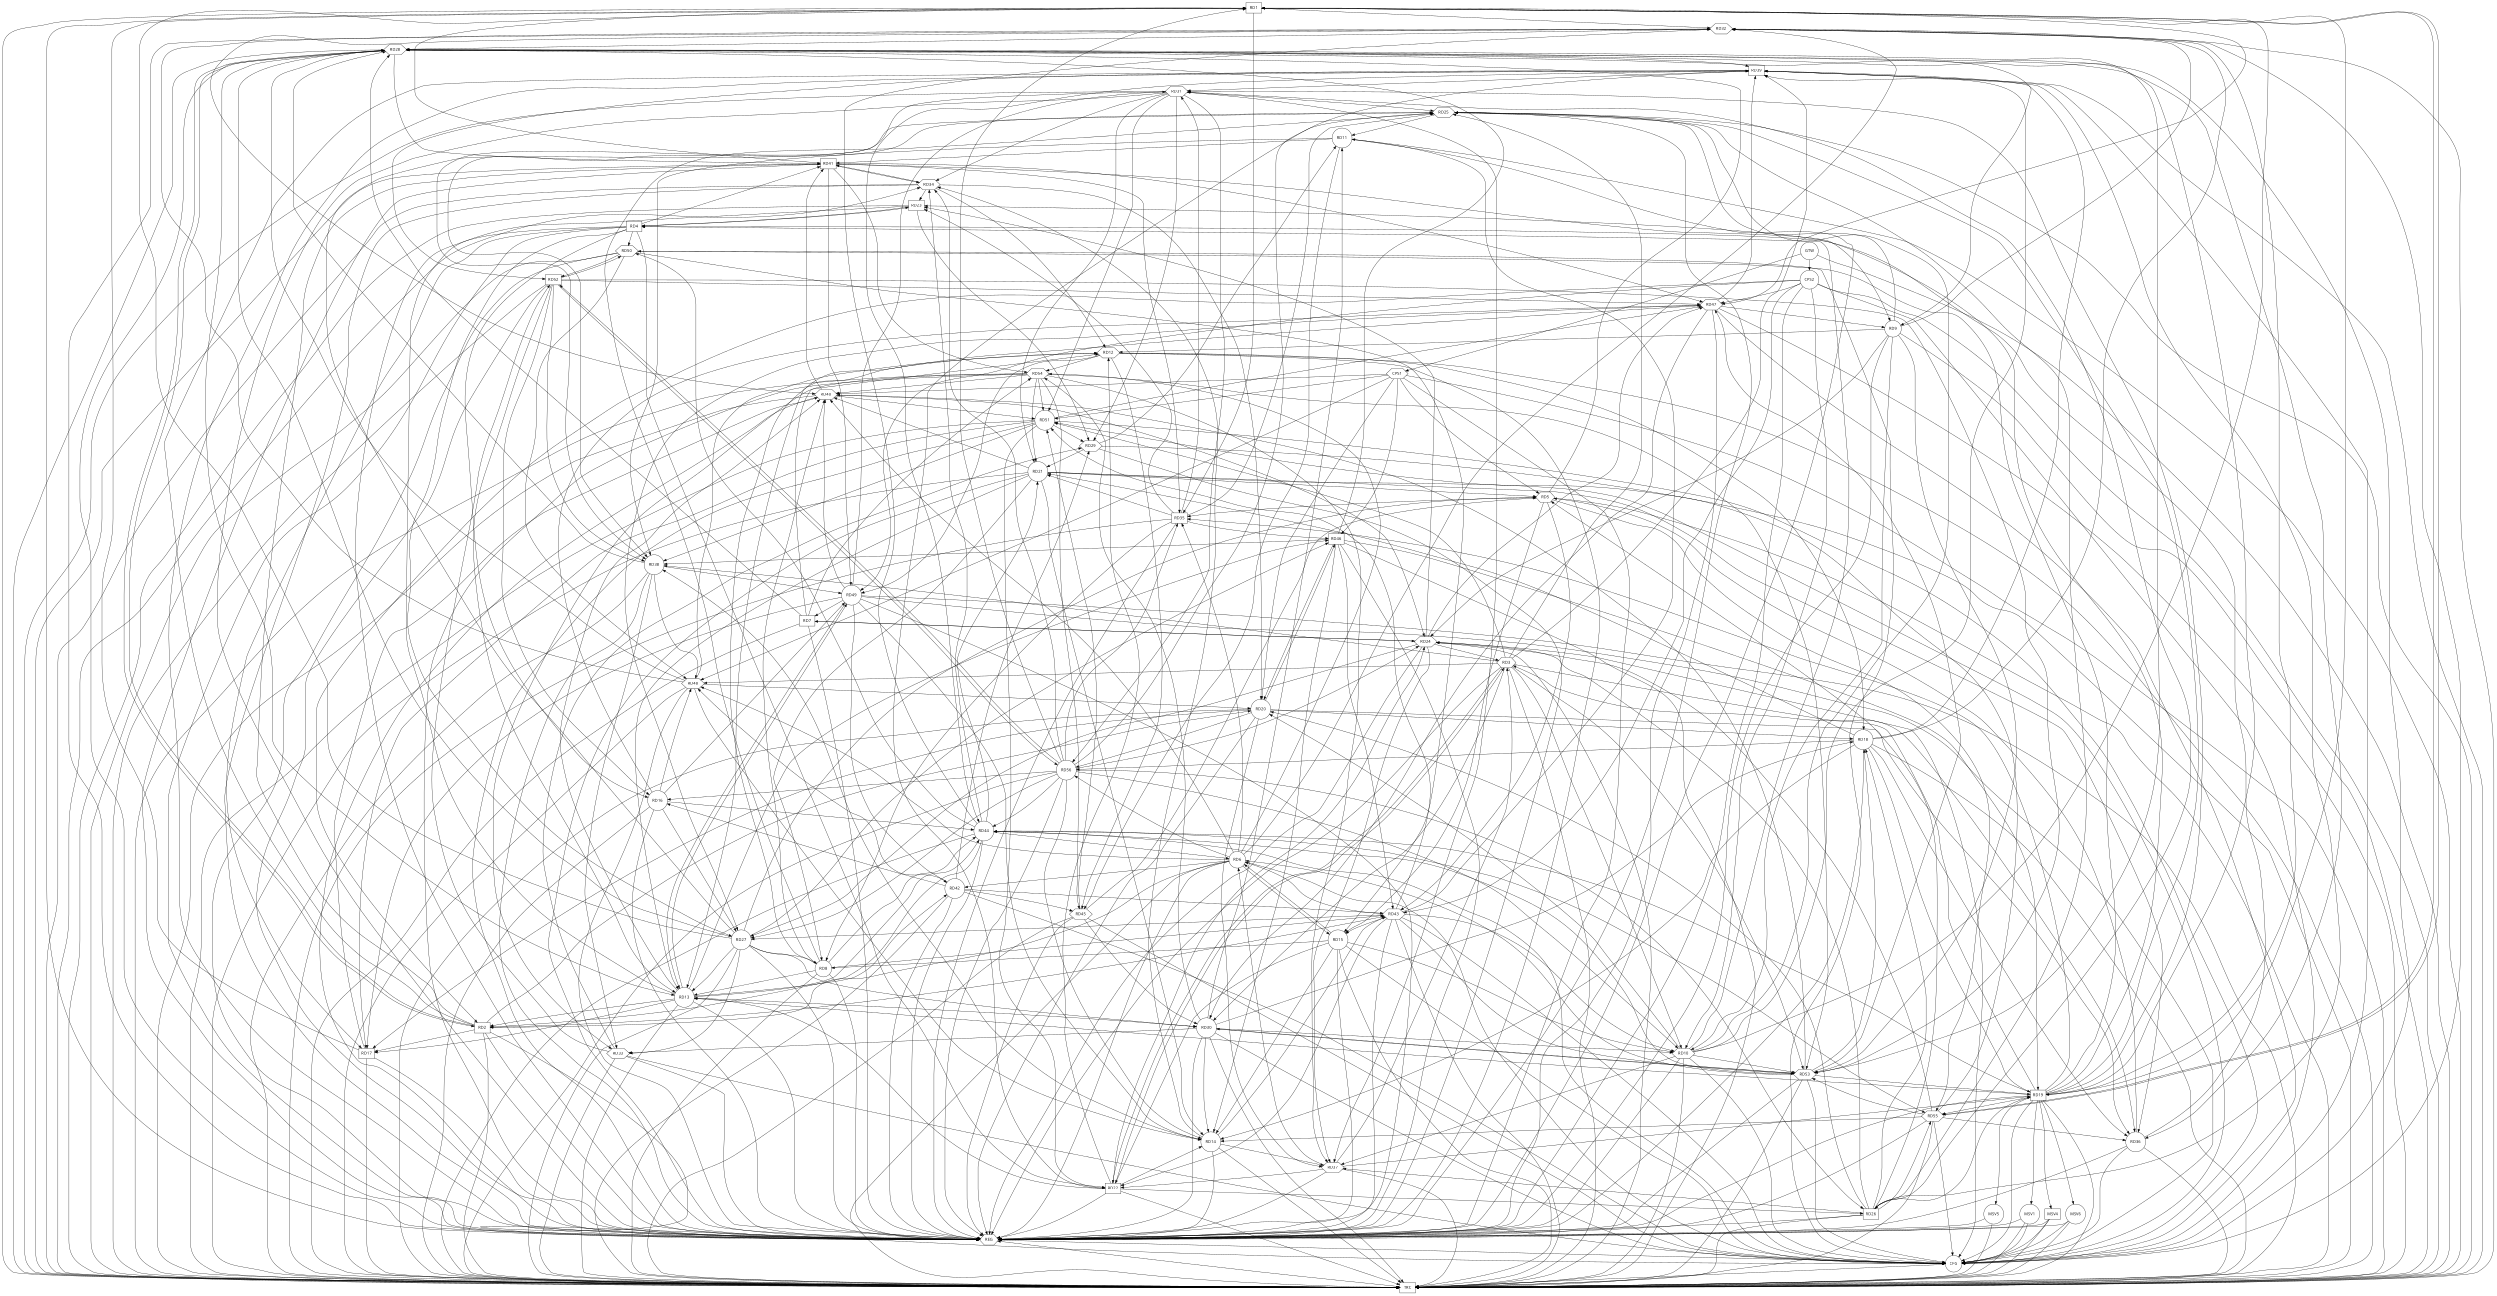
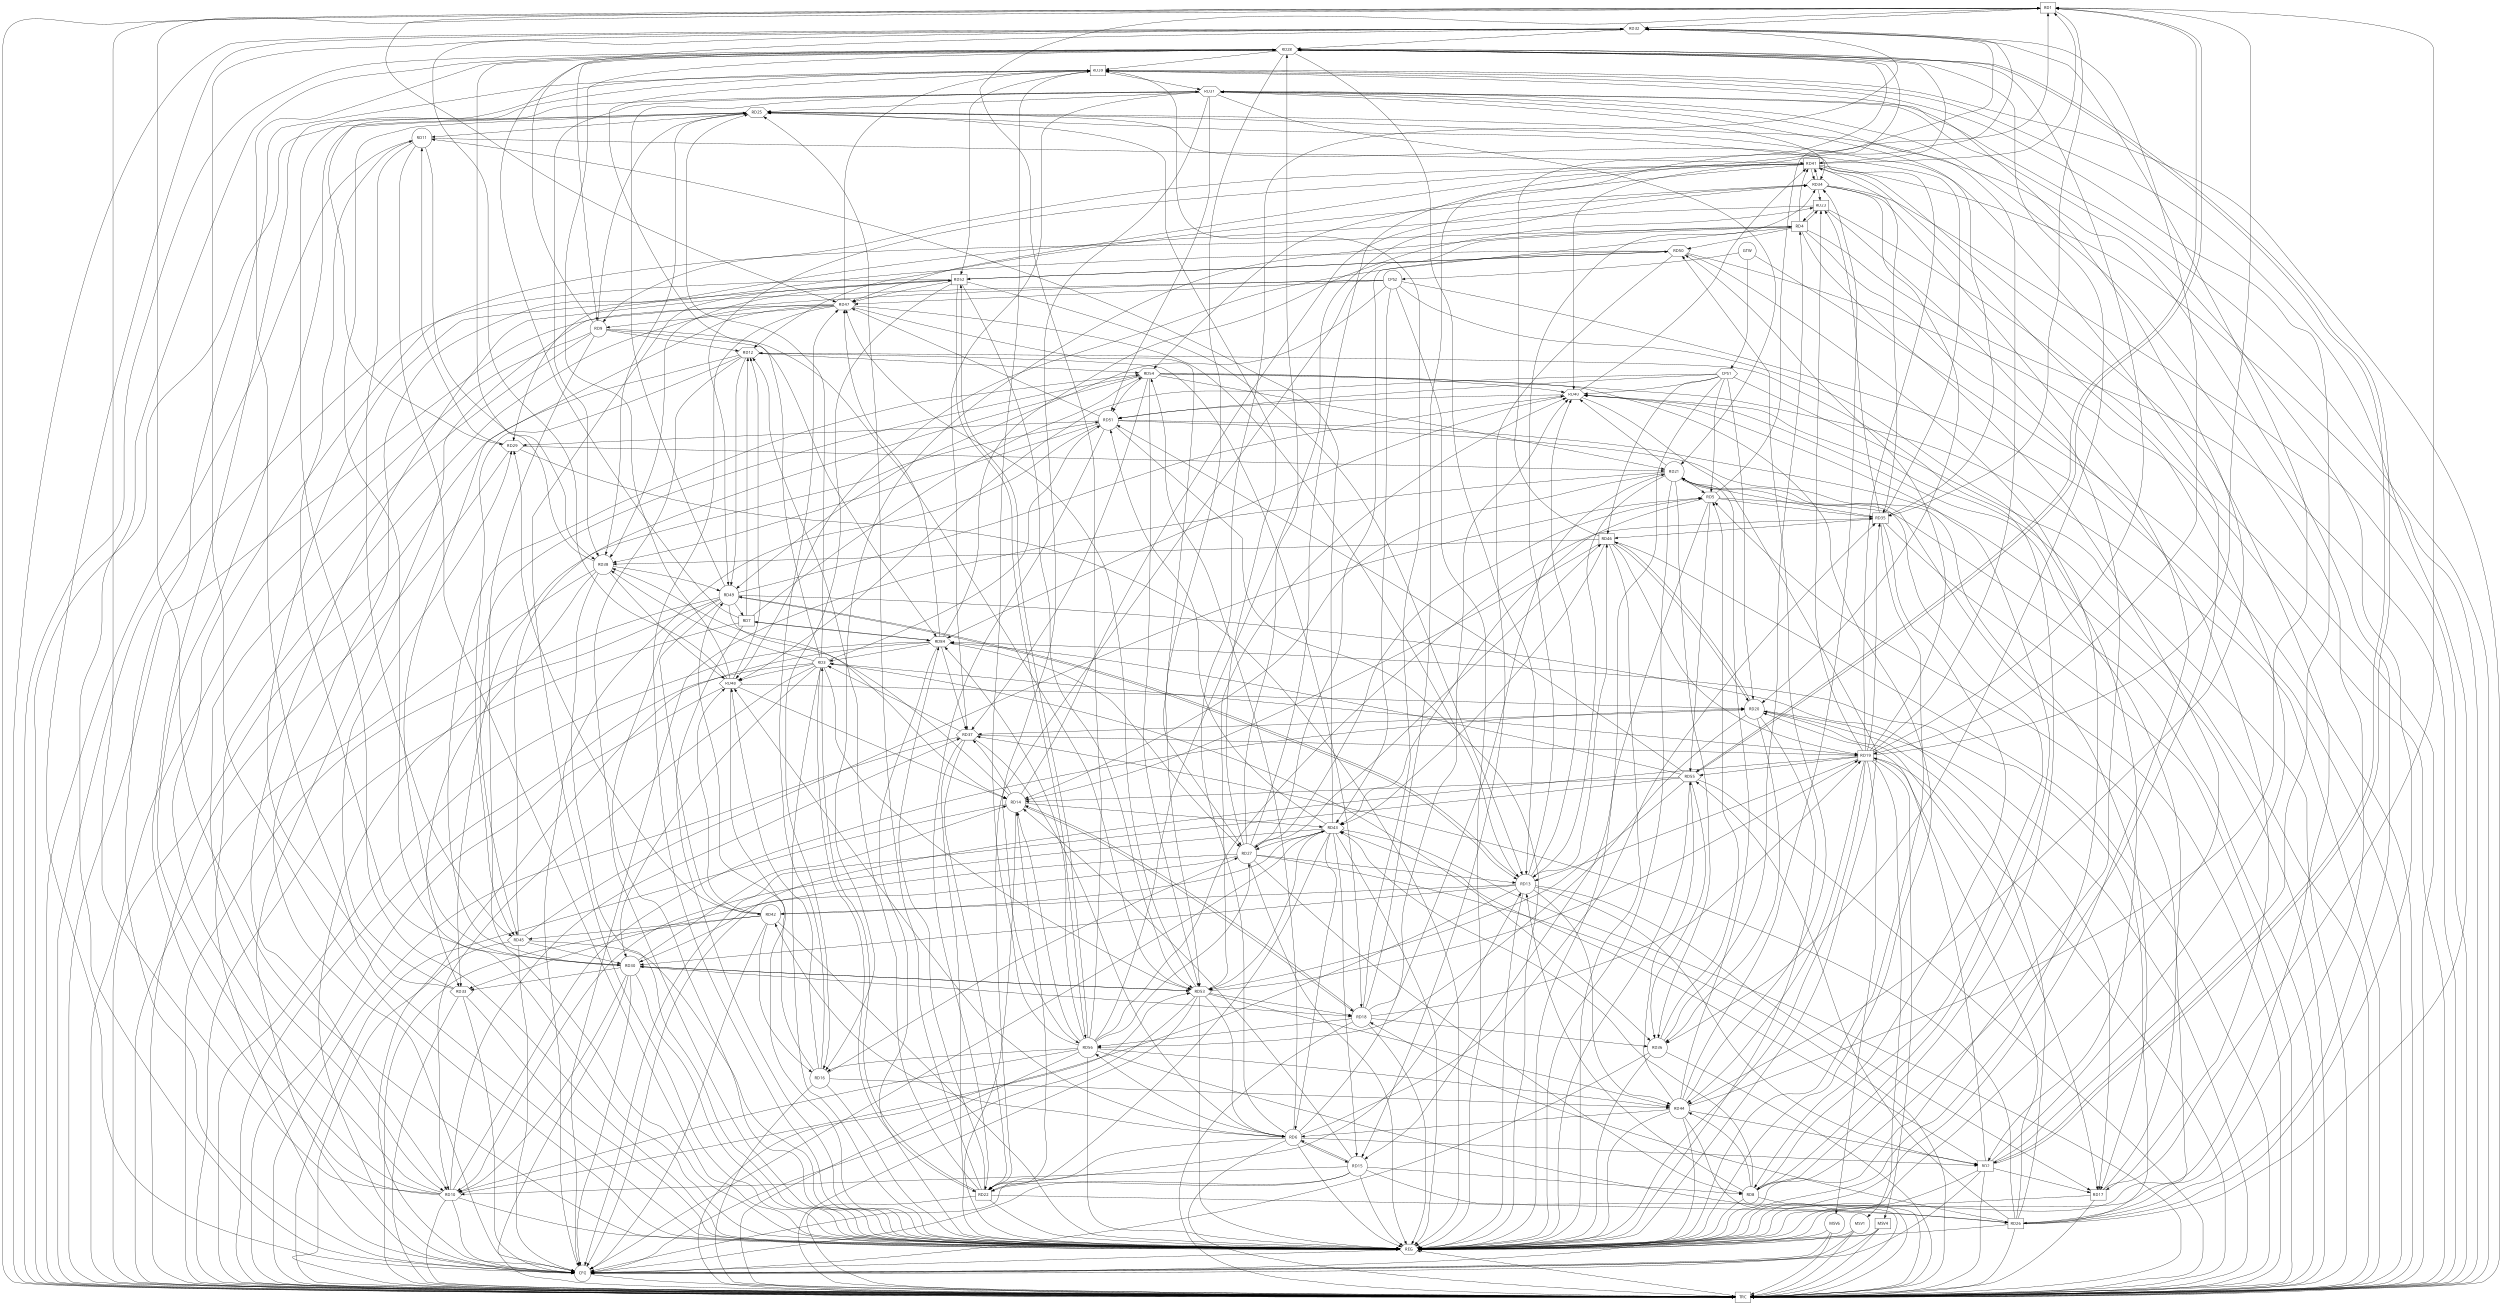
node "RD24": label "RD24" -> "RD84"
edge "RD20" -> "RD18": now "RD14" -> "RD18"
node "MSV5": removed
